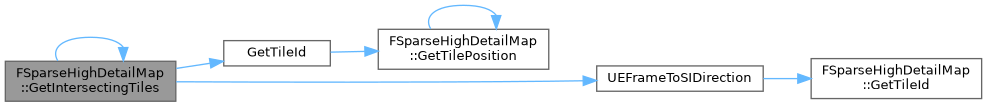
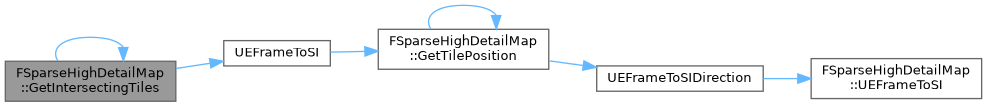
node "GetTileId": label "GetTileId" -> "UEFrameToSI"
node "FSparseHighDetailMap ::GetTileId": label "FSparseHighDetailMap ::GetTileId" -> "FSparseHighDetailMap ::UEFrameToSI"
edge "FSparseHighDetailMap ::GetIntersectingTiles" -> "UEFrameToSIDirection": now "FSparseHighDetailMap ::GetTilePosition" -> "UEFrameToSIDirection"
